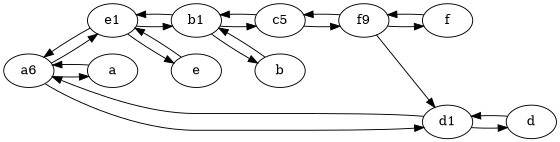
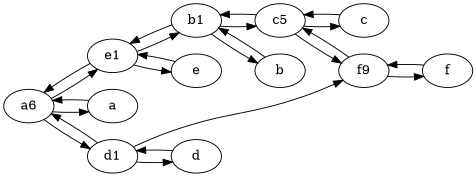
node "c": added
edge "f9" -> "d1": reversed
